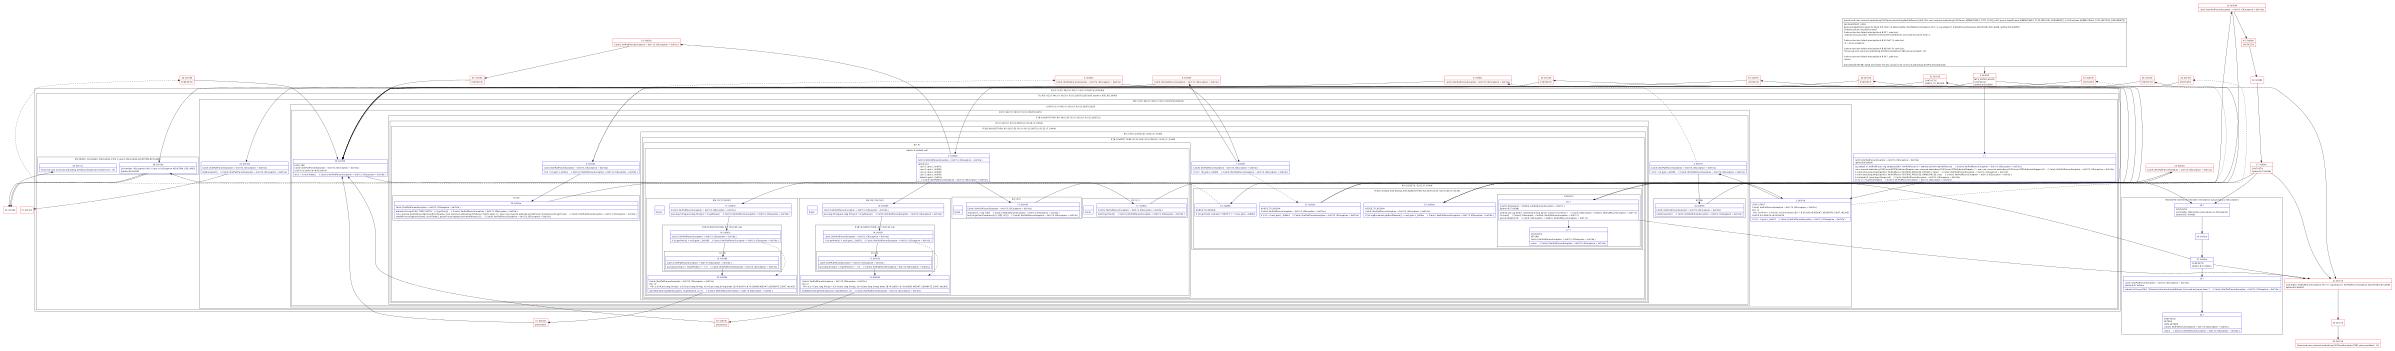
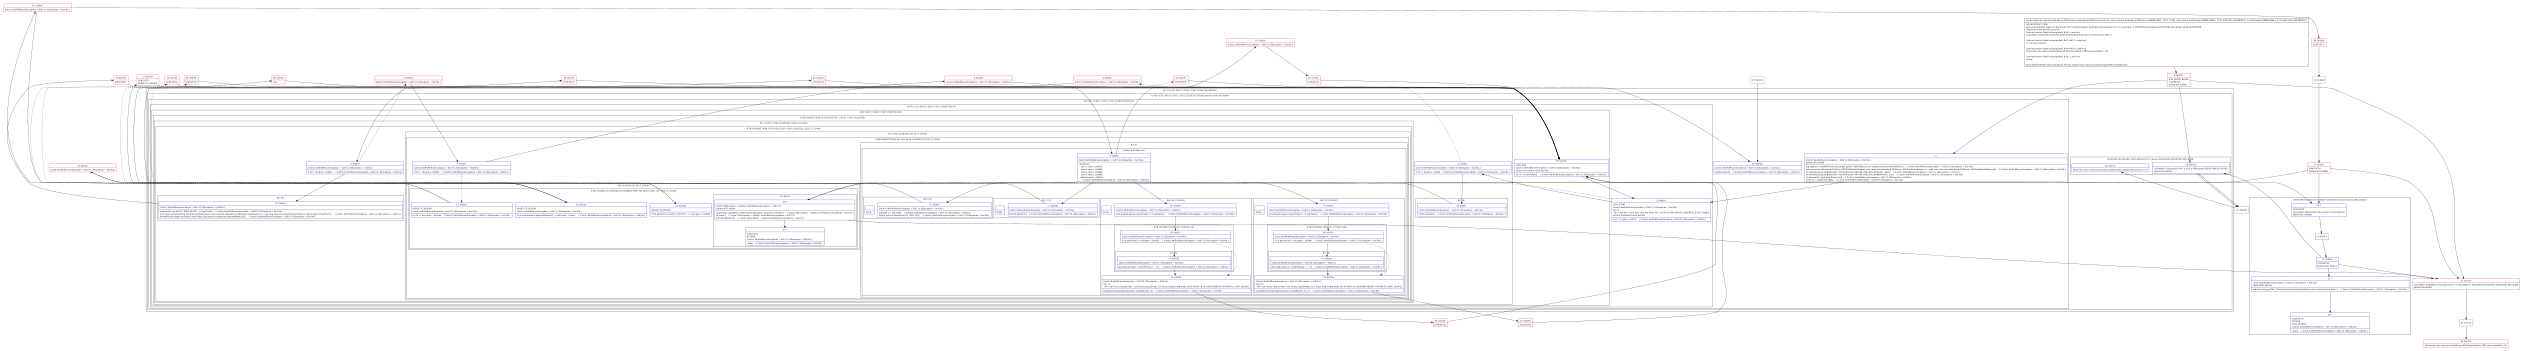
node "49: 0x0100": text "SYNTHETIC" -> "TAG"
edge "21: 0x00a2" -> "52: 0x0100": style solid -> dashed
edge "36: 0x0106" -> "37: 0x0109": reversed
